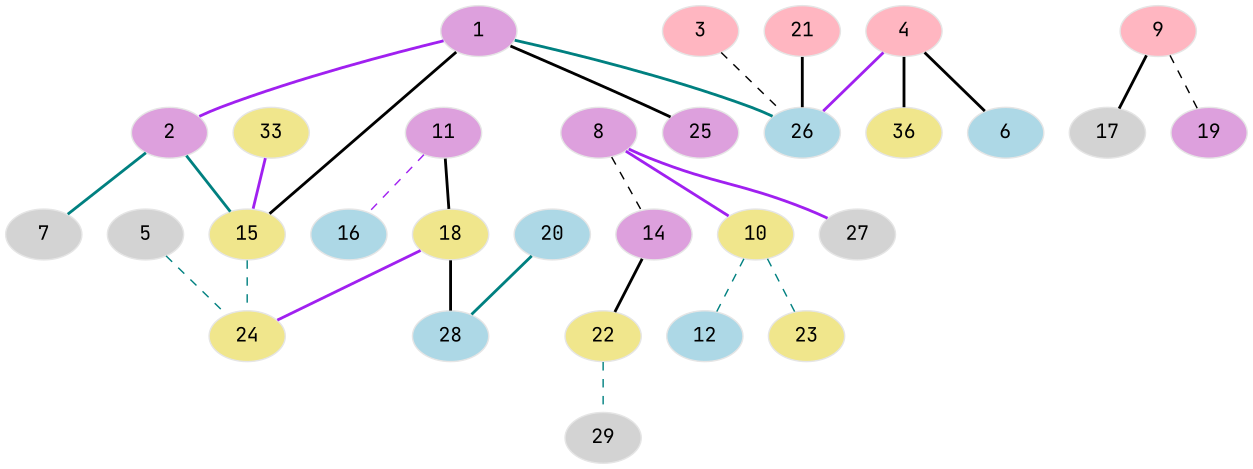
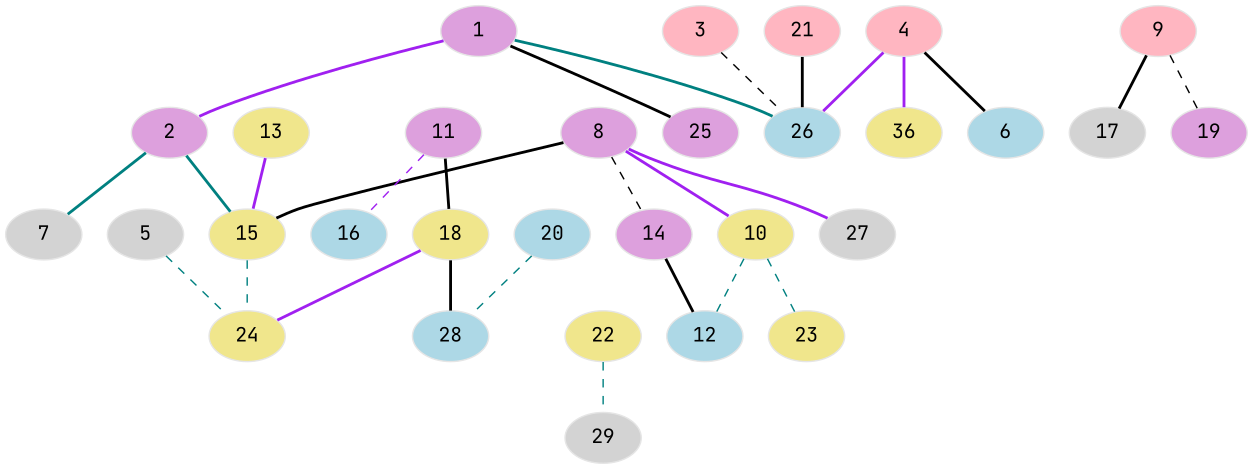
edge "4" -- "36": color black -> purple
node "33": label "33" -> "13"
edge "1" -- "15": now "8" -- "15"
edge "20" -- "28": style bold -> dashed
edge "14" -- "22": now "14" -- "12"
